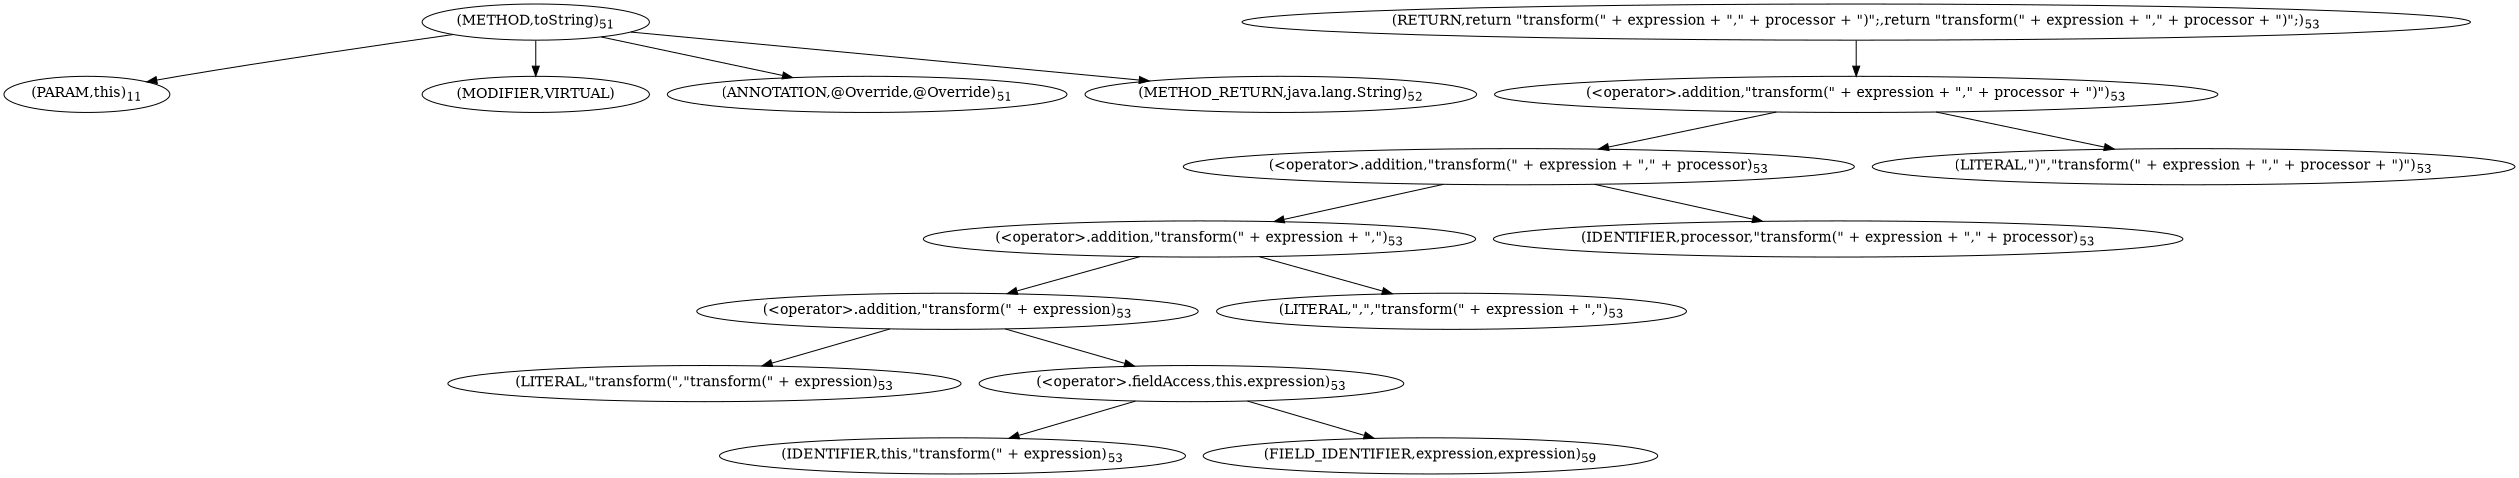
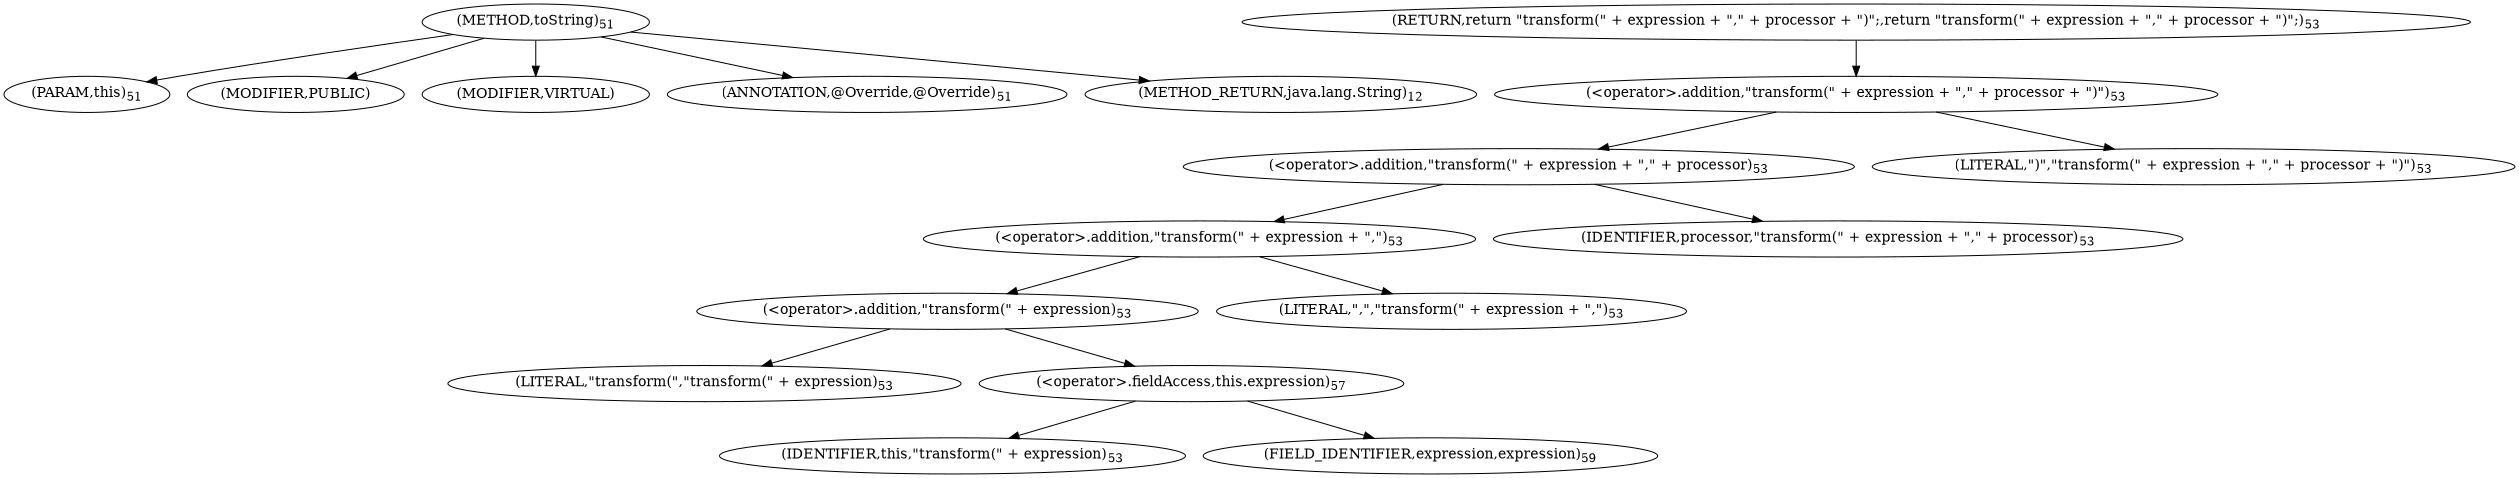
node "(PARAM,this)": text "11" -> "51"
node "(METHOD_RETURN,java.lang.String)": text "52" -> "12"
node "(MODIFIER,PUBLIC)": added
node "(<operator>.fieldAccess,this.expression)": text "53" -> "57"
